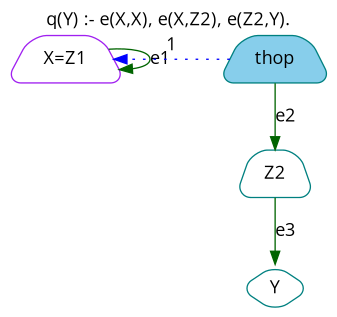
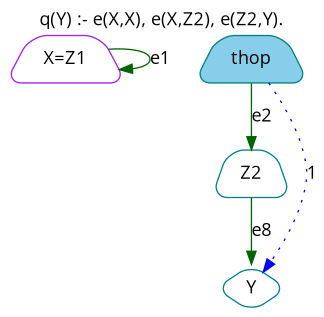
edge "thop" -> "X=Z1": now "thop" -> "Y"
edge "Z2" -> "Y": label "e3" -> "e8"
